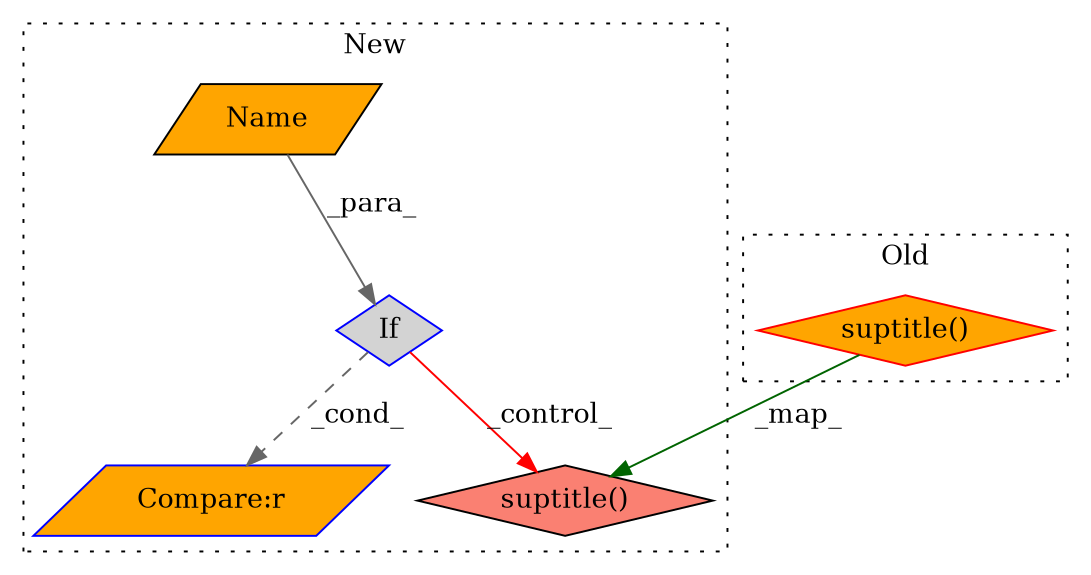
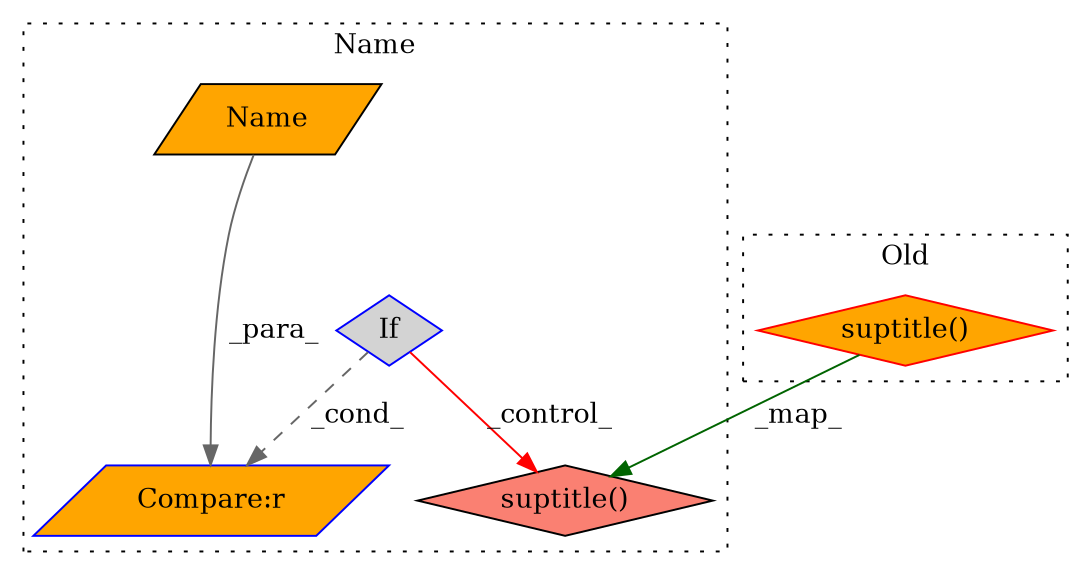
cluster "New": label "New" -> "Name"
edge "Name" -> "If": now "Name" -> "Compare:r"
